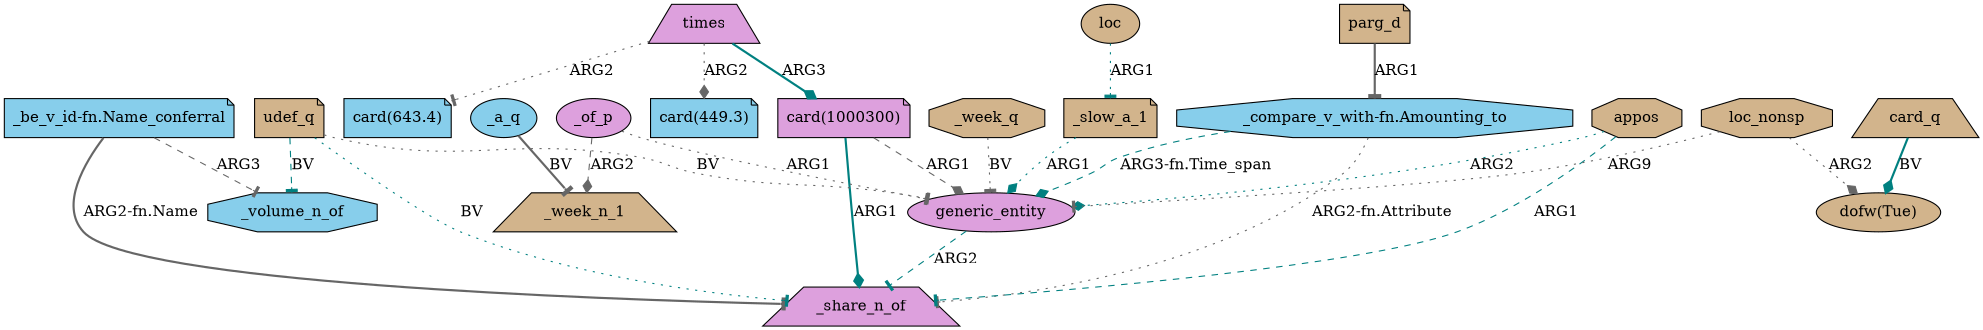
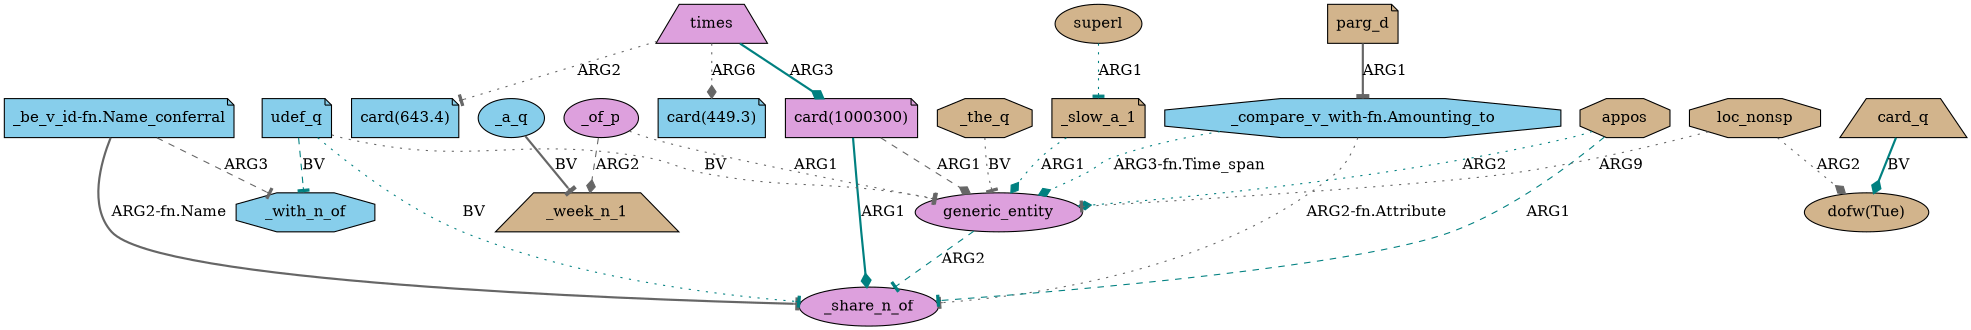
node "loc": label "loc" -> "superl"
edge "times" -> "card(449.3)": label "ARG2" -> "ARG6"
node "udef_q": fillcolor tan -> skyblue
node "_week_q": label "_week_q" -> "_the_q"
edge "_compare_v_with-fn.Amounting_to" -> "generic_entity": style dashed -> dotted
node "_volume_n_of": label "_volume_n_of" -> "_with_n_of"
node "_share_n_of": shape trapezium -> ellipse
